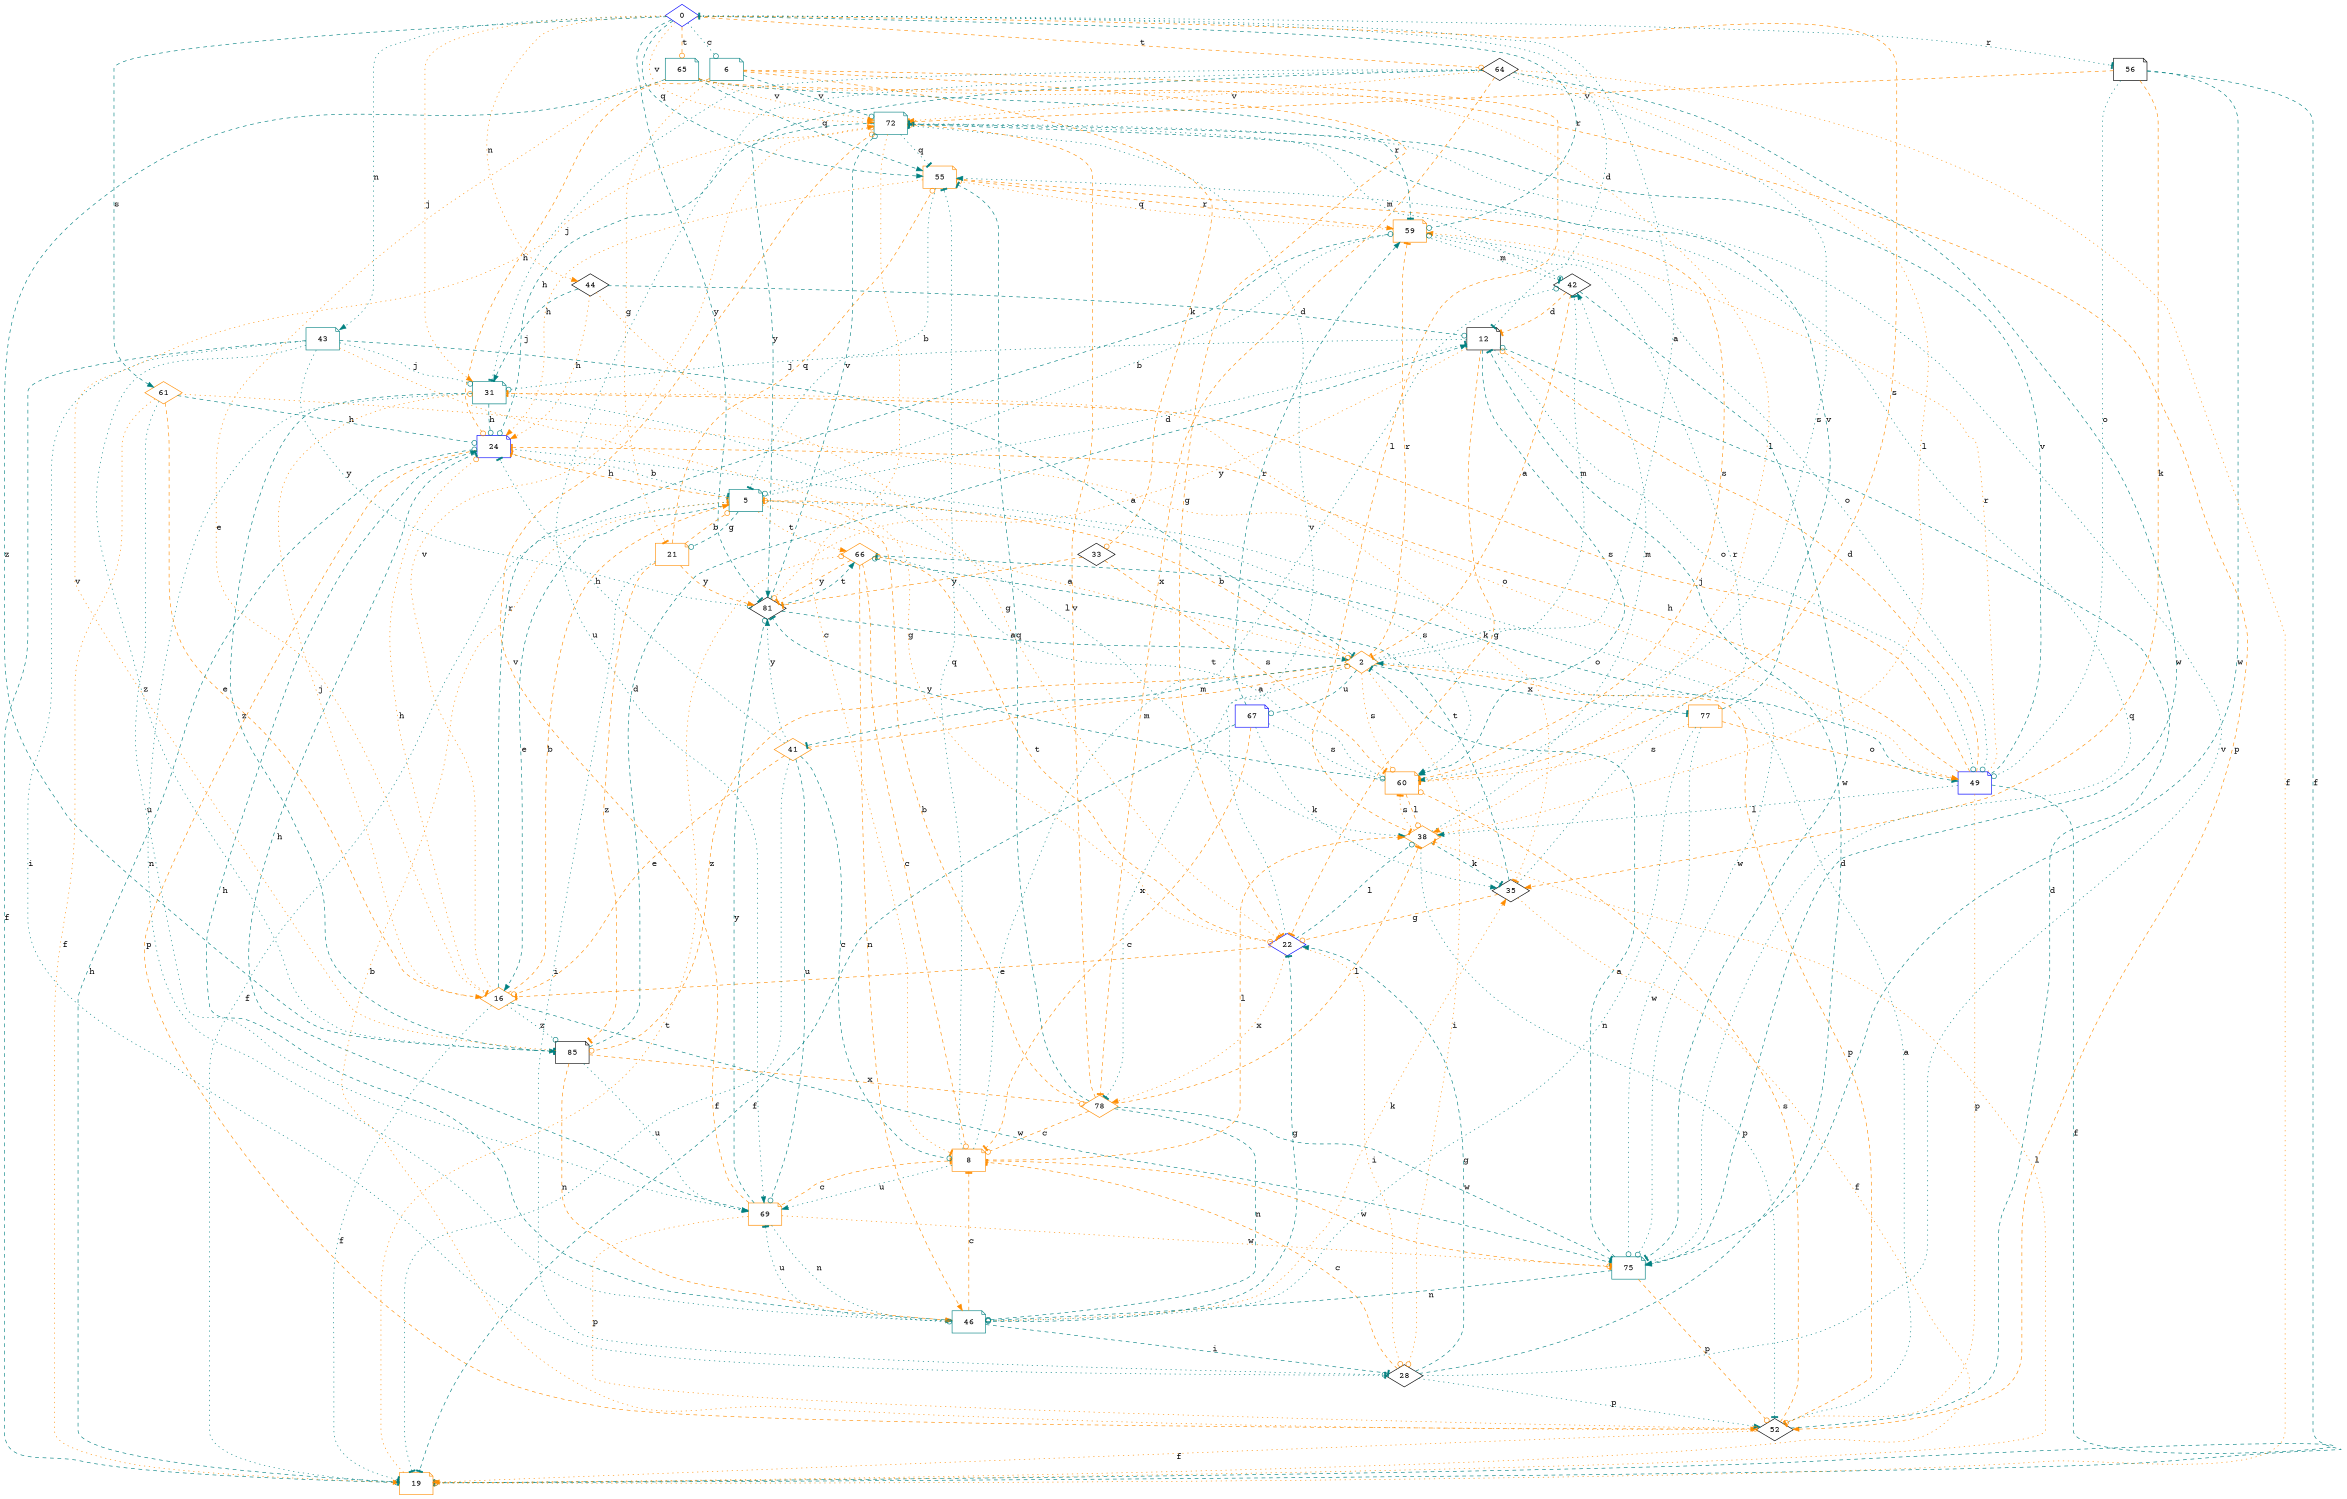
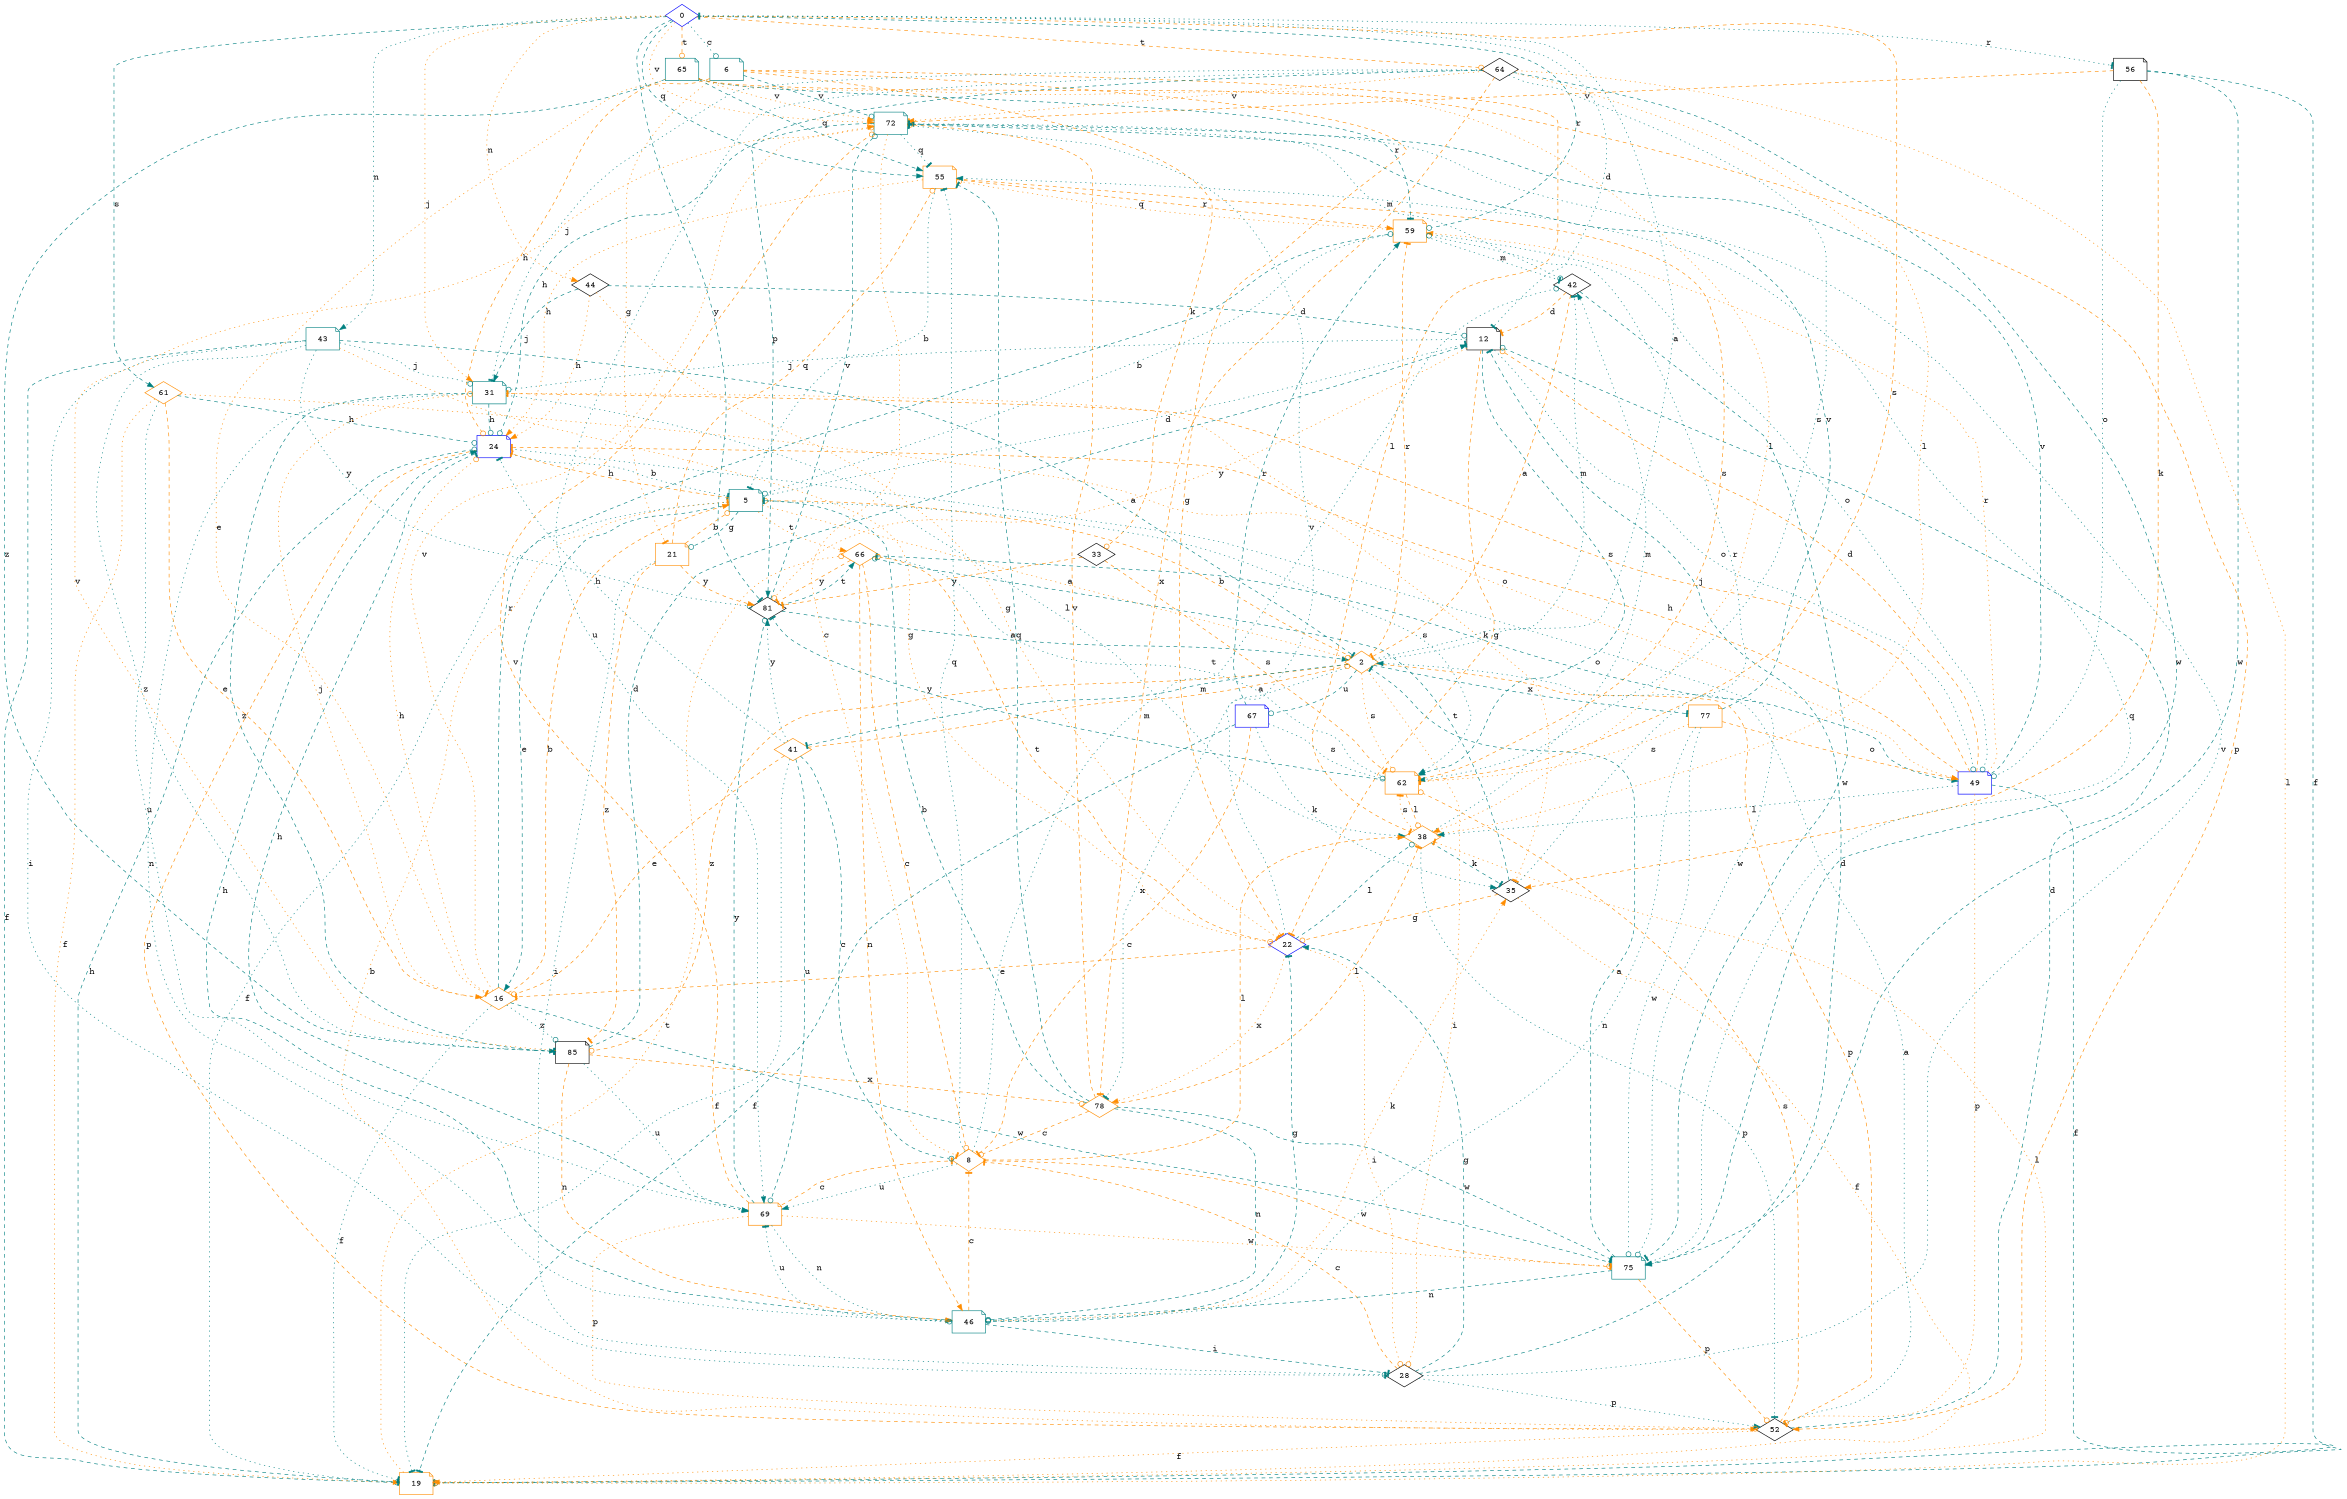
edge "64" -> "81": label "y" -> "p"
node "60": label "60" -> "62"
edge "64" -> "19": label "f" -> "l"
edge "78" -> "5": color darkorange -> teal
node "8": shape note -> diamond
